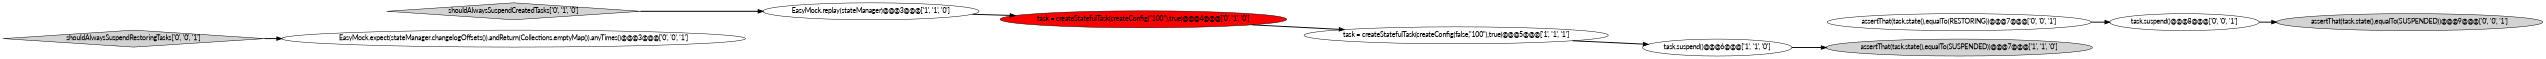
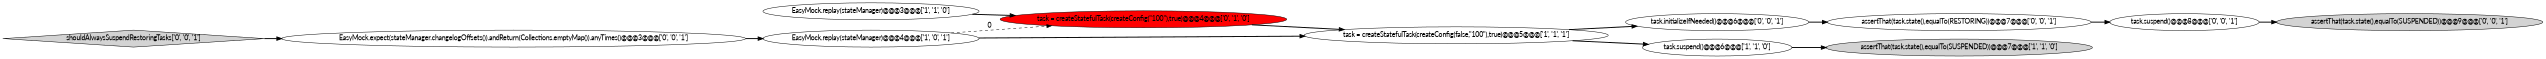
node "shouldAlwaysSuspendCreatedTasks['0', '1', '0']": removed
node "task.initializeIfNeeded()@@@6@@@['0', '0', '1']": added
node "EasyMock.replay(stateManager)@@@4@@@['1', '0', '1']": added
